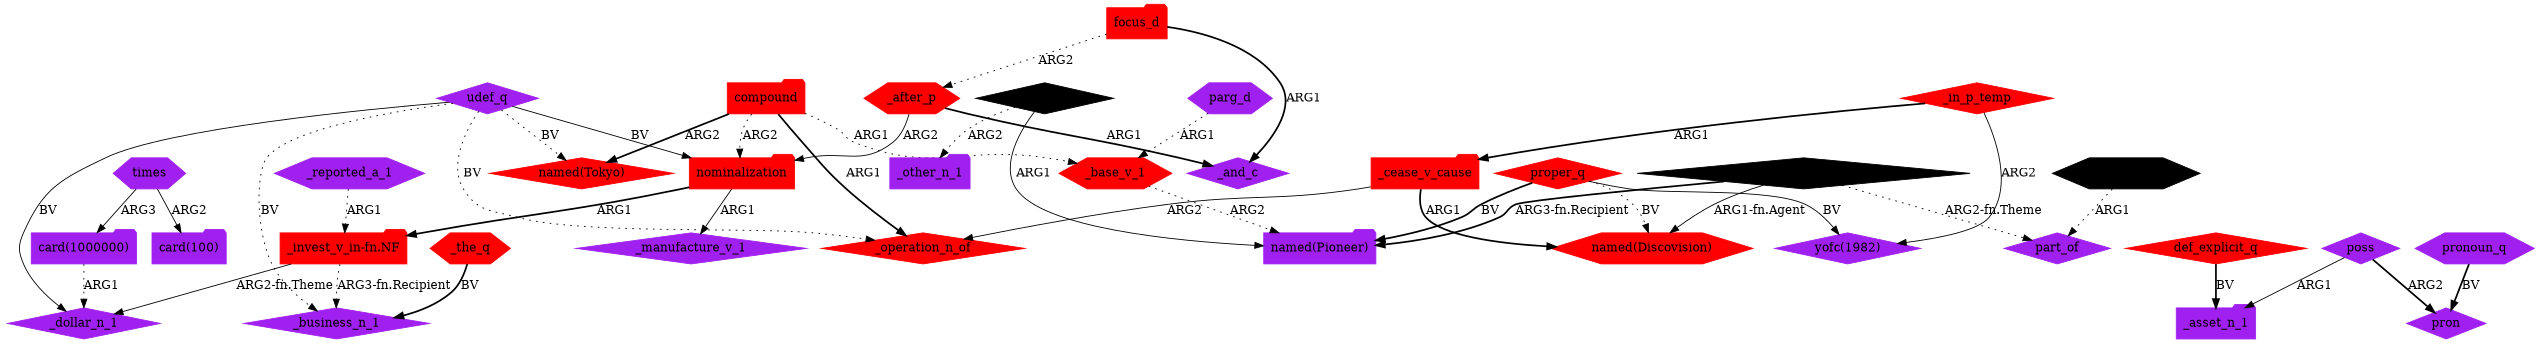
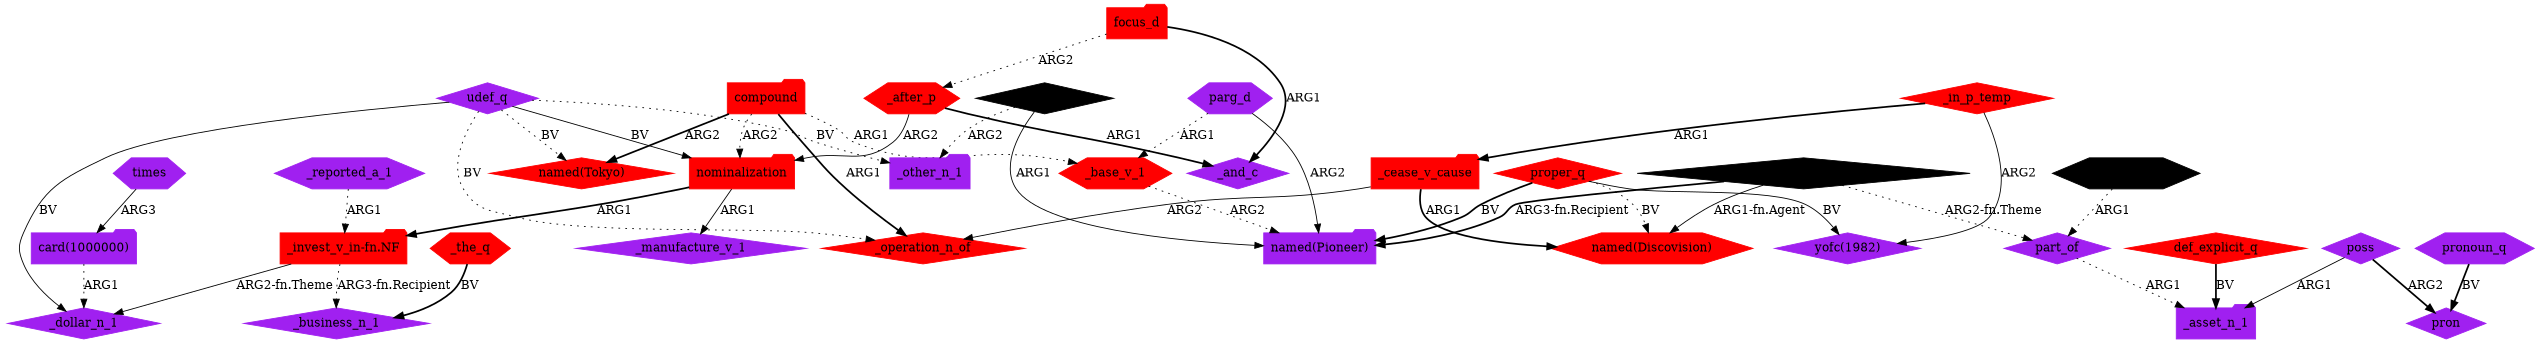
edge "udef_q" -> "_business_n_1": now "udef_q" -> "_other_n_1"
edge "parg_d" -> "named(Pioneer)": added, label "ARG2"
node "card(100)": removed
edge "part_of" -> "_asset_n_1": added, label "ARG1"
